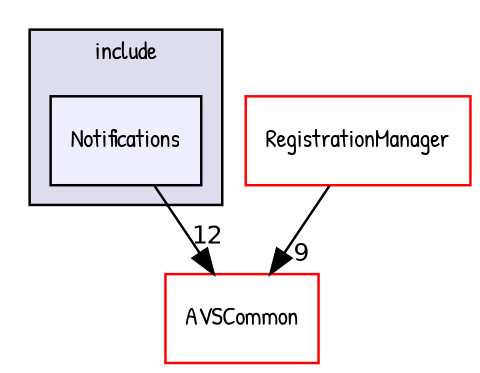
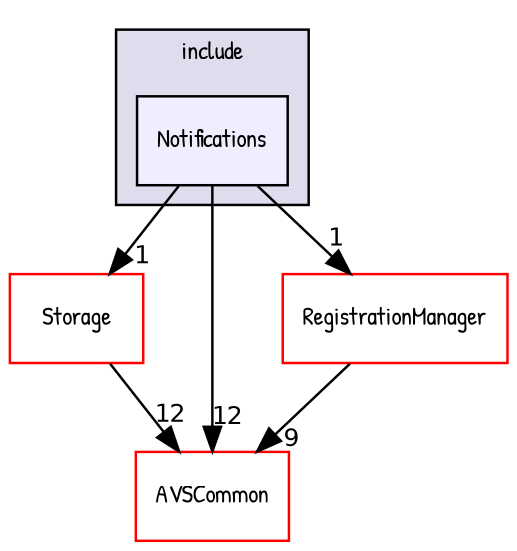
edge "Notifications" -> "RegistrationManager": added
node "Storage": added
